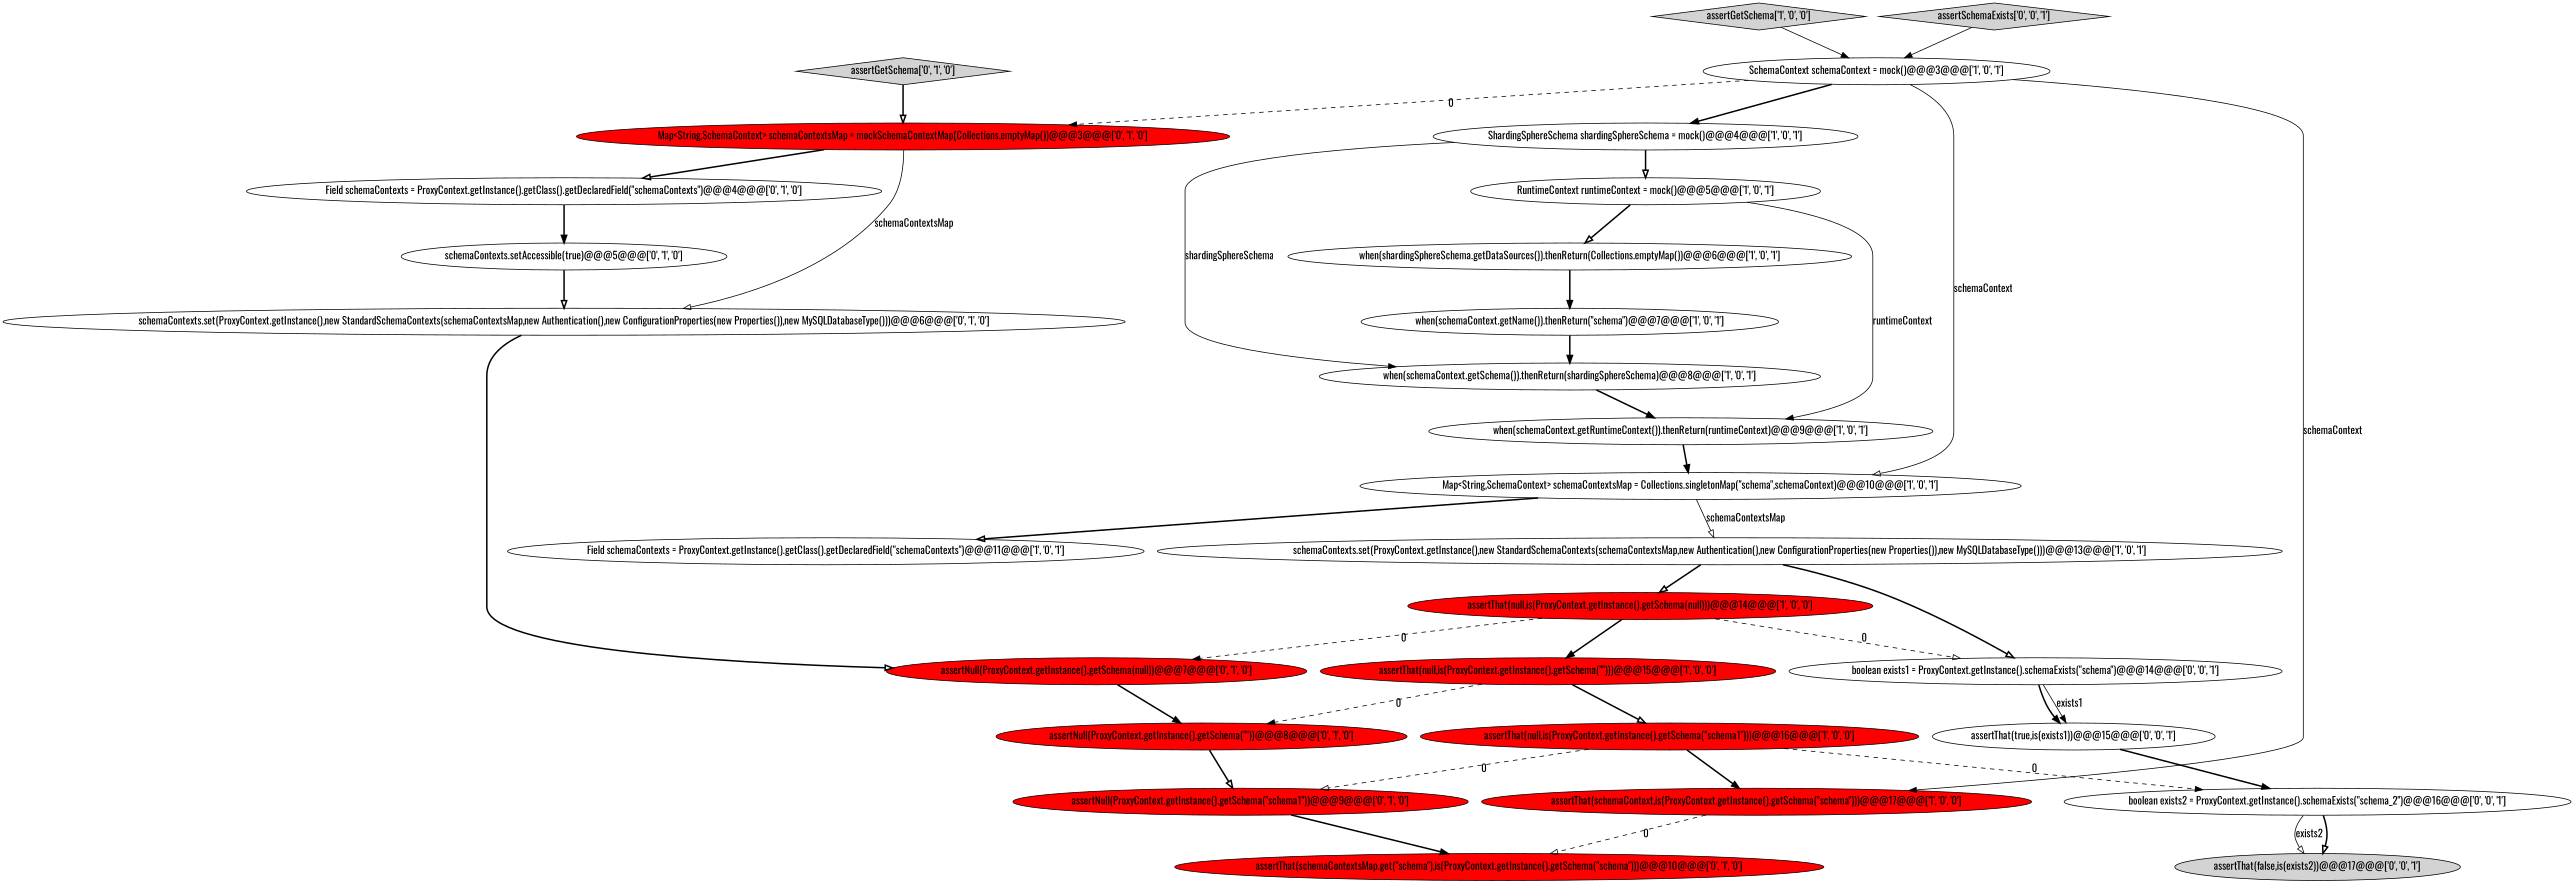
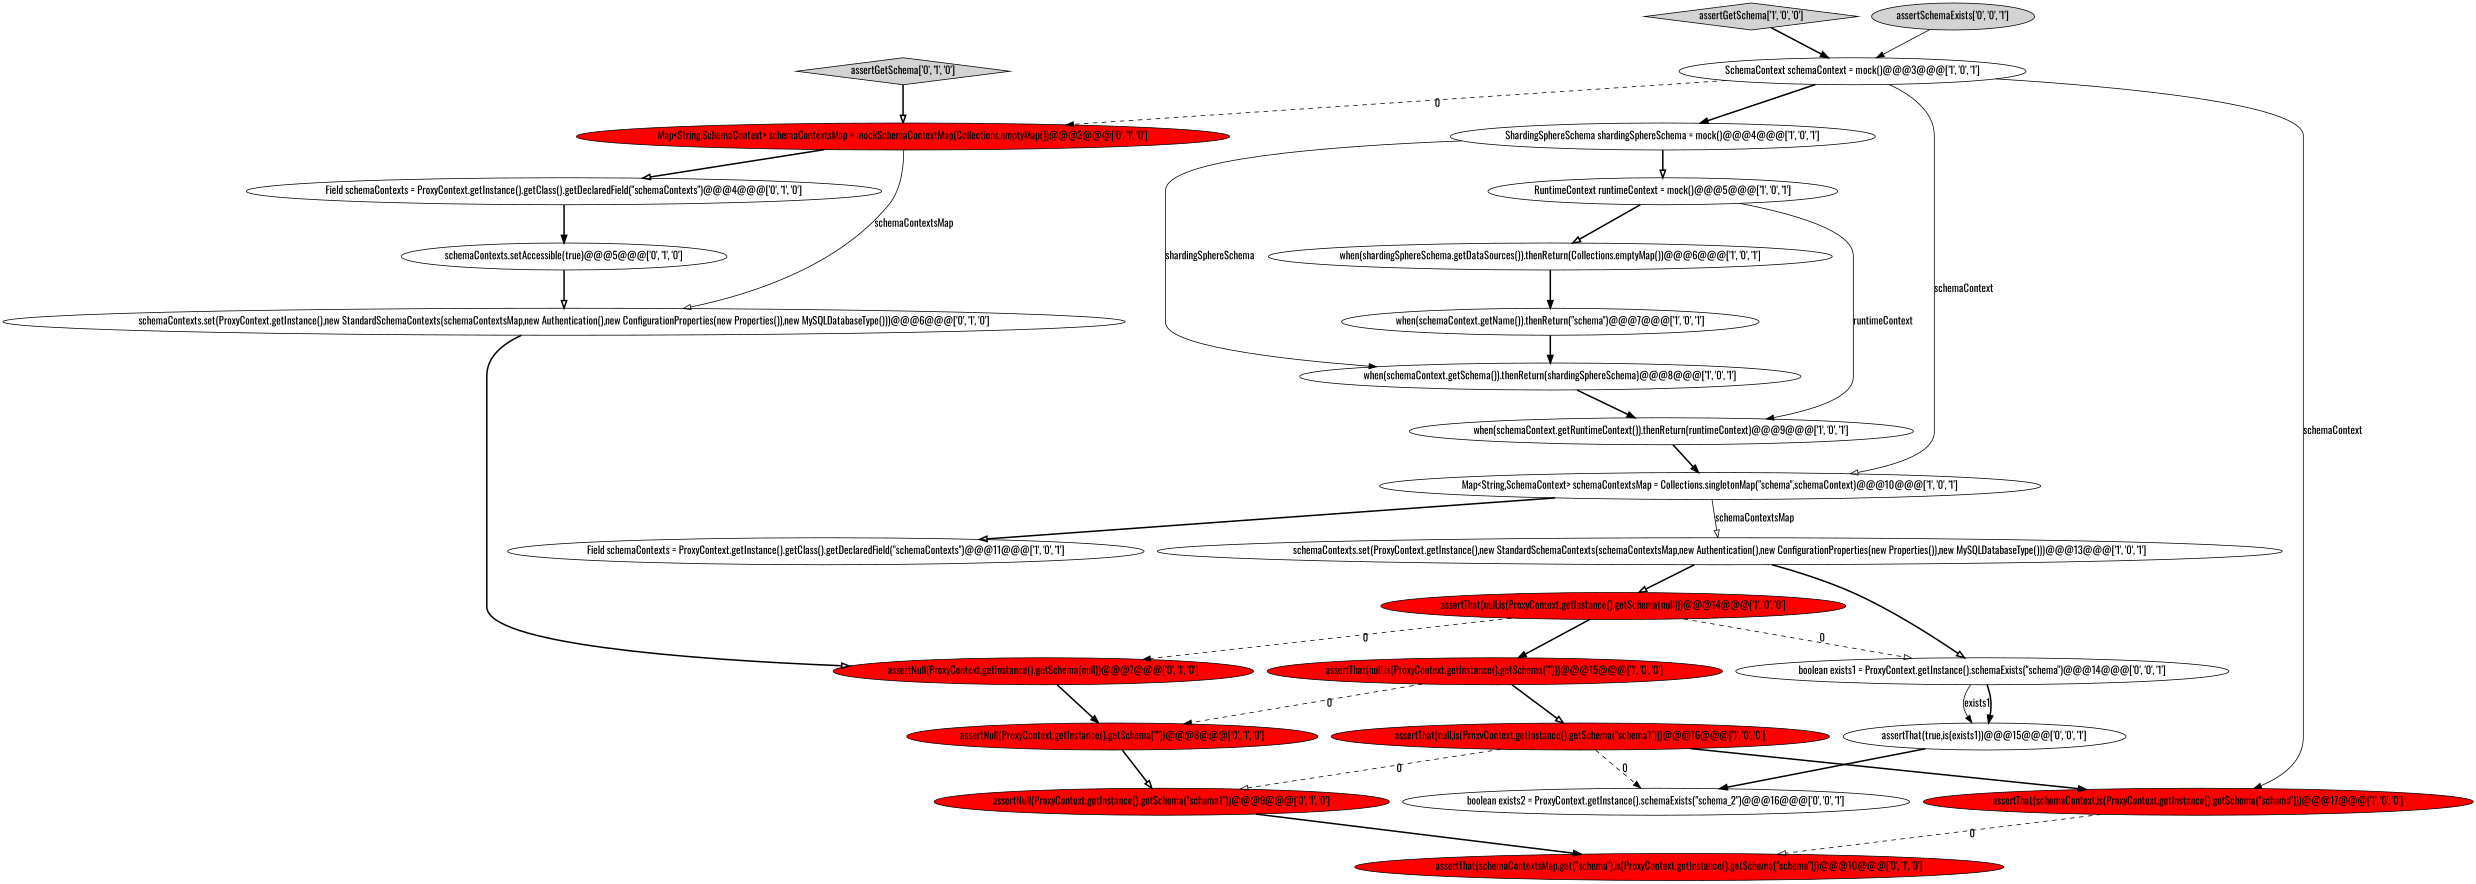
node "assertSchemaExists['0', '0', '1']": shape diamond -> ellipse
edge "assertGetSchema['1', '0', '0']" -> "SchemaContext schemaContext = mock()@@@3@@@['1', '0', '1']": style solid -> bold
node "assertThat(false,is(exists2))@@@17@@@['0', '0', '1']": removed
